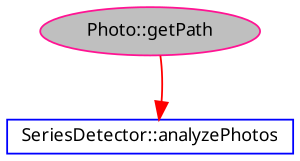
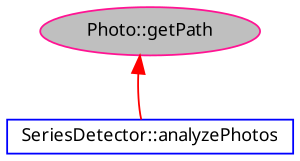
edge "Photo::getPath" -> "SeriesDetector::analyzePhotos": reversed
